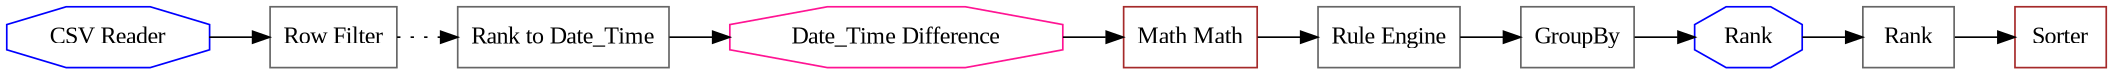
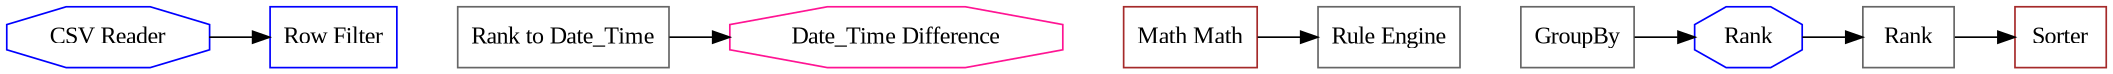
node "Row Filter": color gray40 -> blue
edge "Row Filter" -> "Rank to Date_Time": removed
edge "Date_Time Difference" -> "Math Math": removed
edge "Rule Engine" -> "GroupBy": removed
